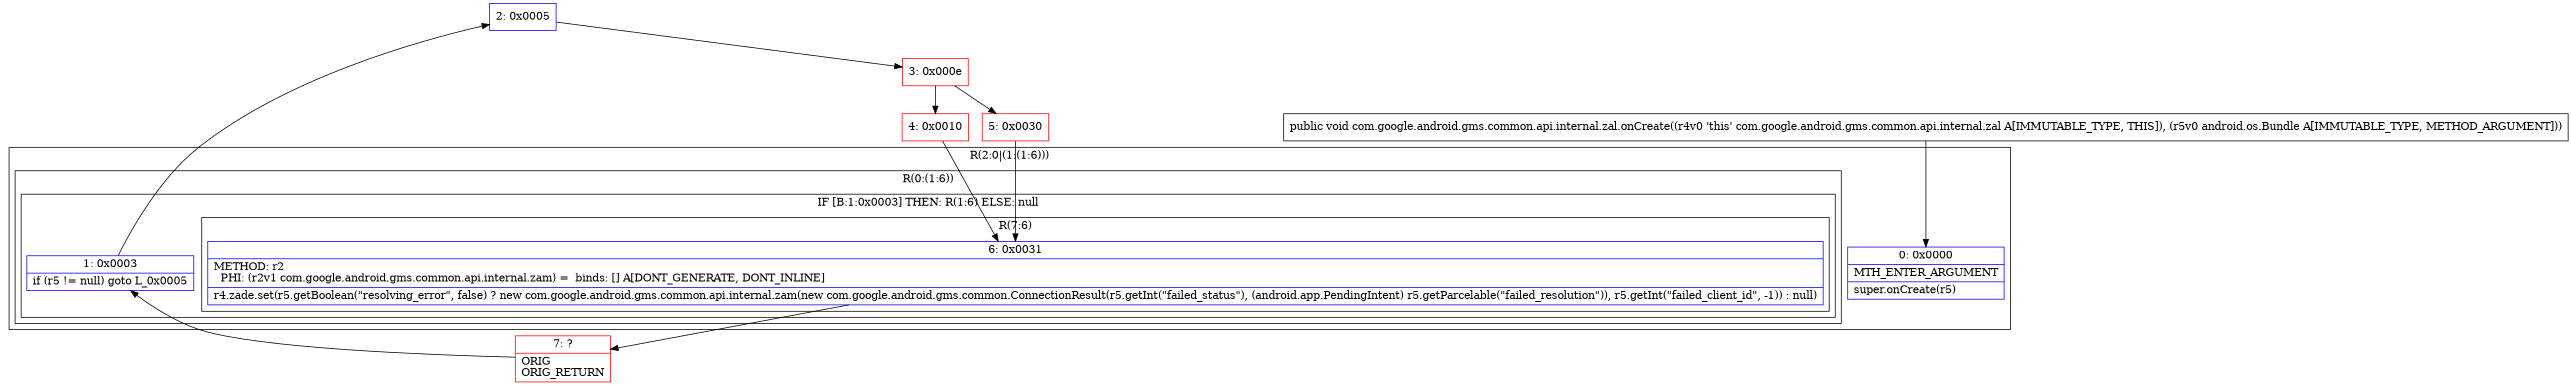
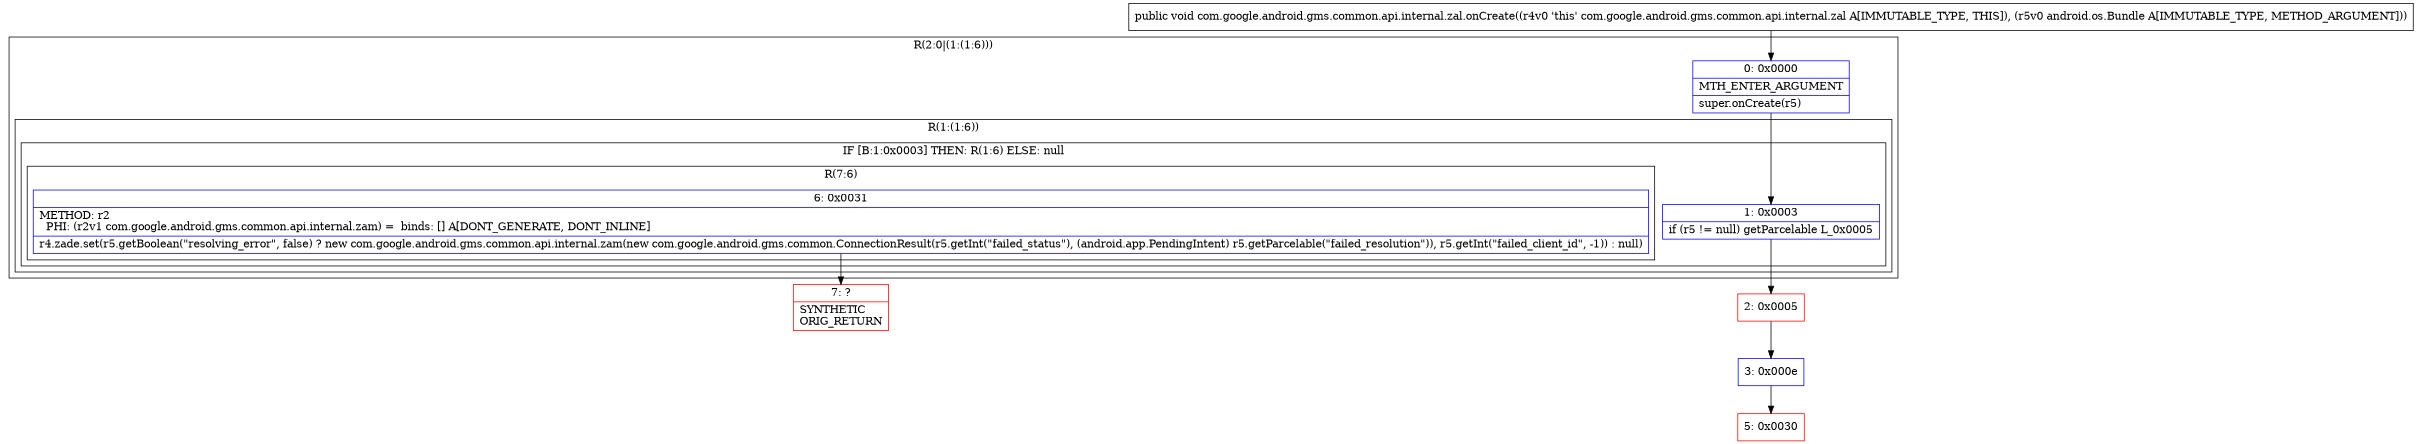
node "2: 0x0005": color blue -> red
node "3: 0x000e": color red -> blue
node "4: 0x0010": removed
cluster "R(0:(1:6))": label "R(0:(1:6))" -> "R(1:(1:6))"
edge "5: 0x0030" -> "6: 0x0031": removed
node "1: 0x0003": text "if (r5 != null) goto L_0x0005" -> "if (r5 != null) getParcelable L_0x0005"
edge "7: ?" -> "1: 0x0003": now "0: 0x0000" -> "1: 0x0003"
node "7: ?": text "ORIG" -> "SYNTHETIC"
